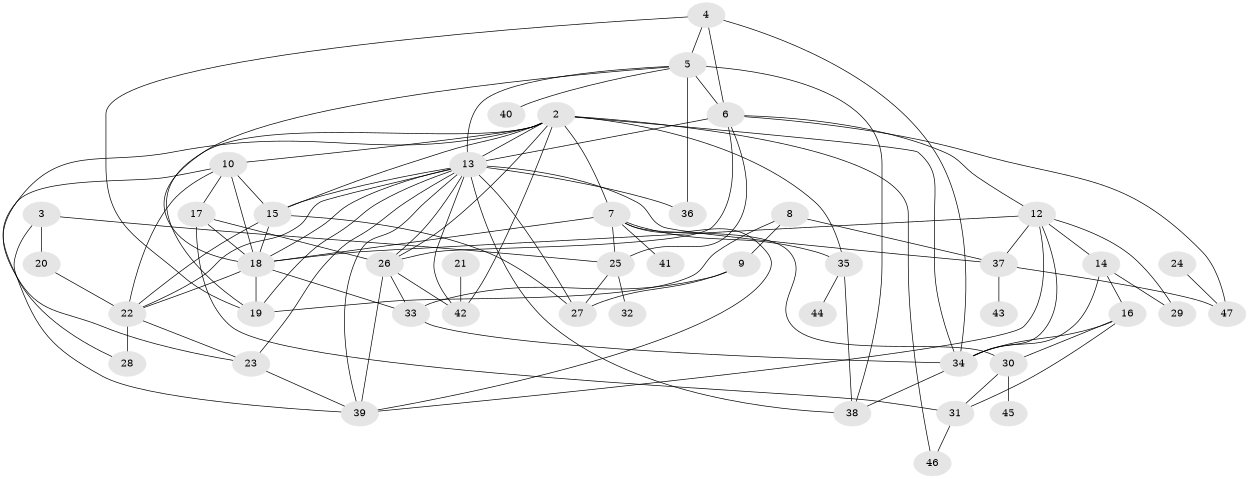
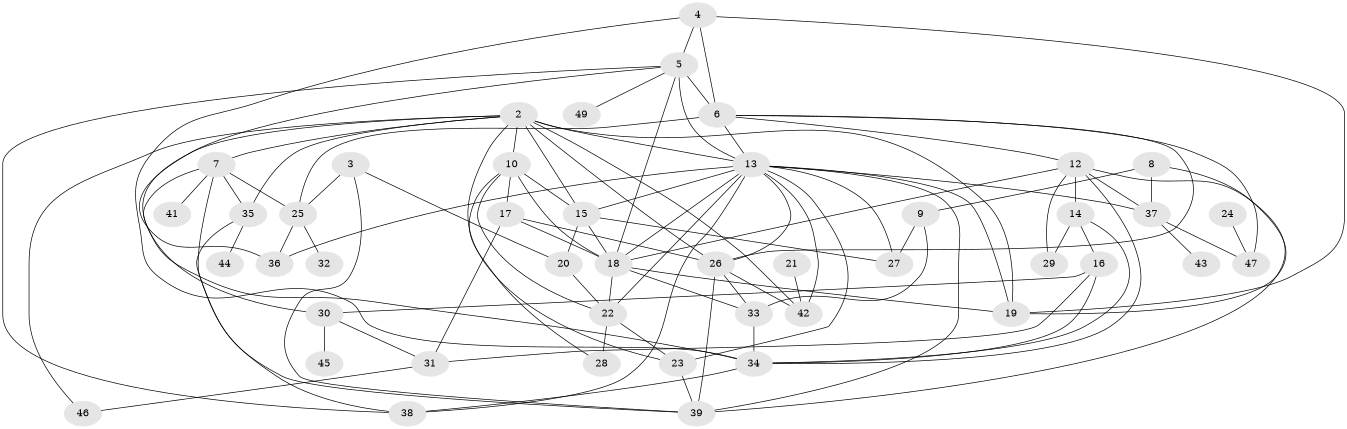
node "40": label "40" -> "49"
edge "7" -- "18": removed
edge "15" -- "22": now "15" -- "20"
edge "25" -- "27": now "25" -- "36"
